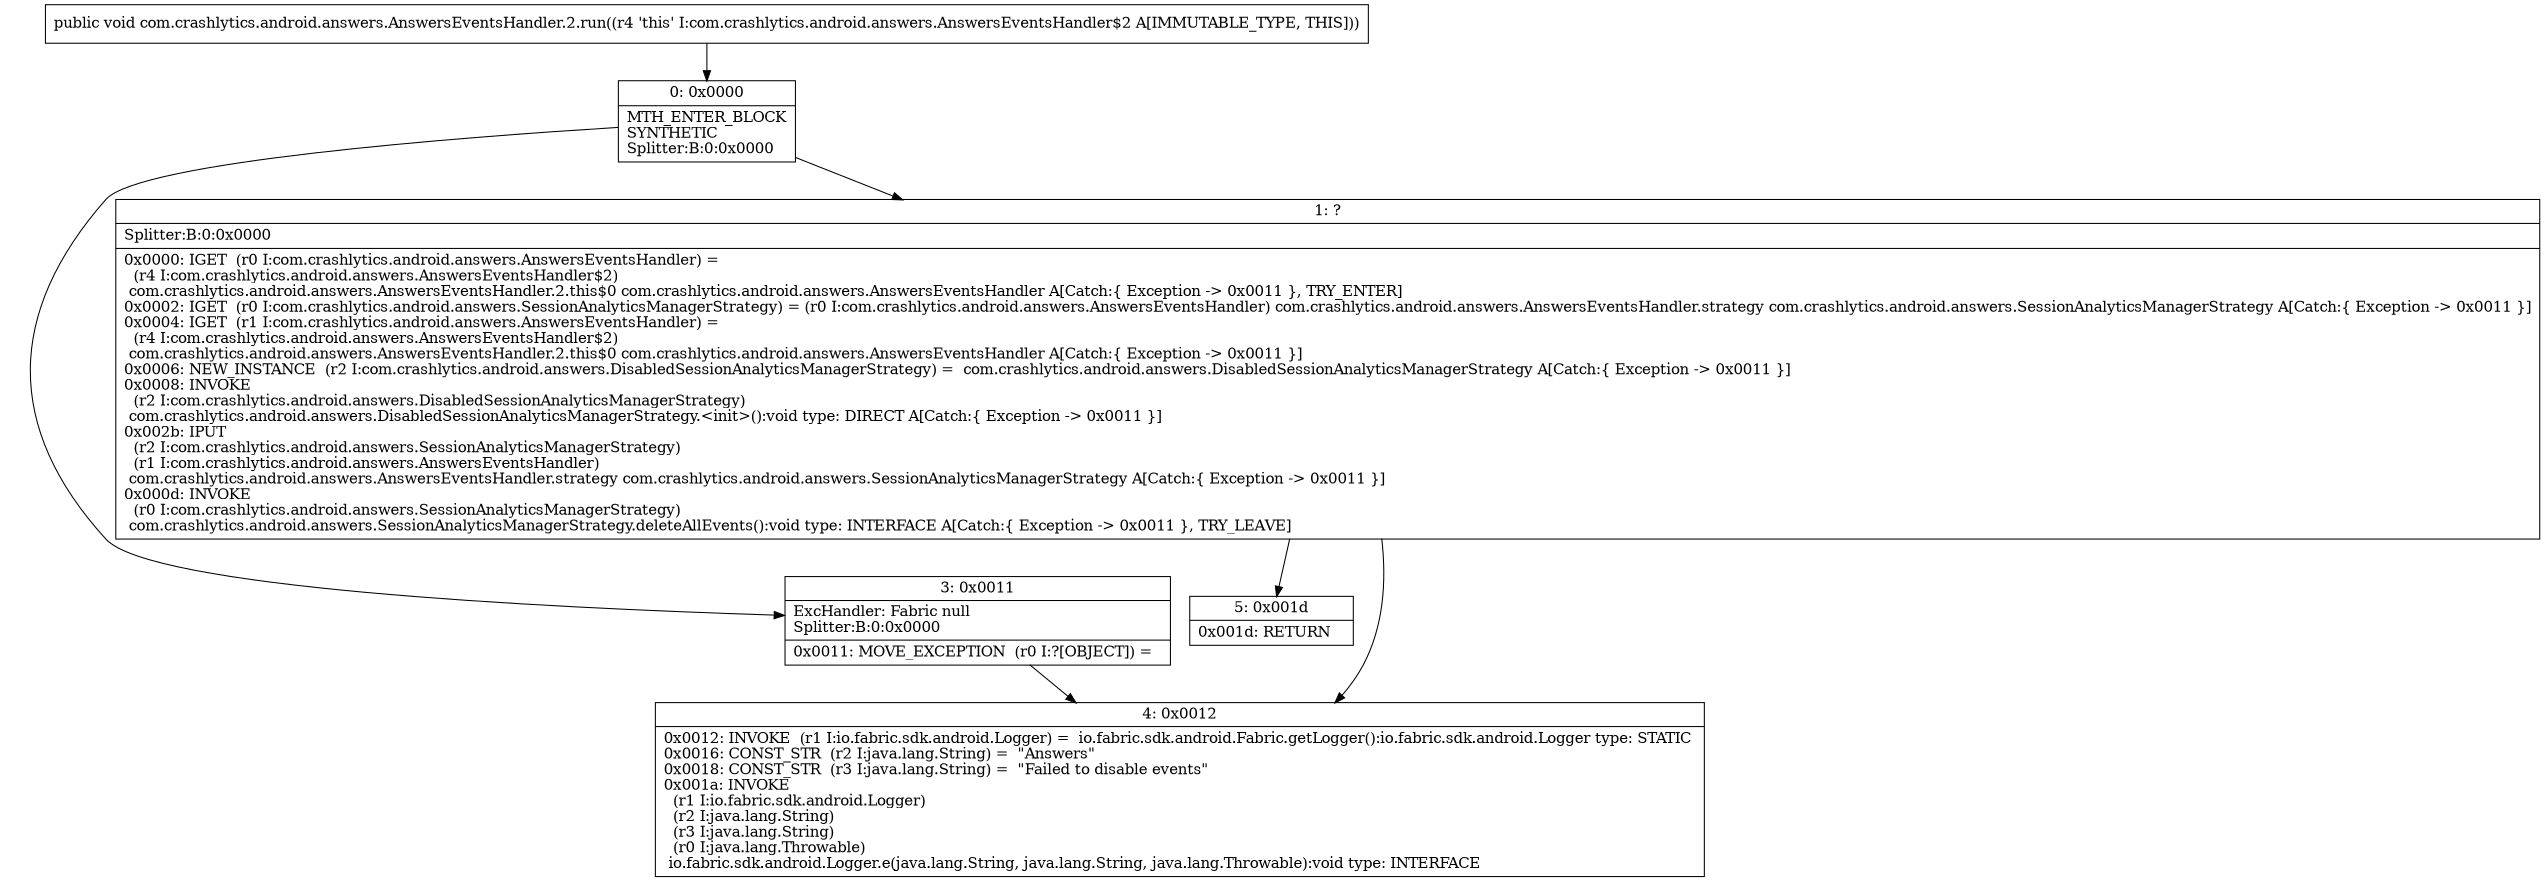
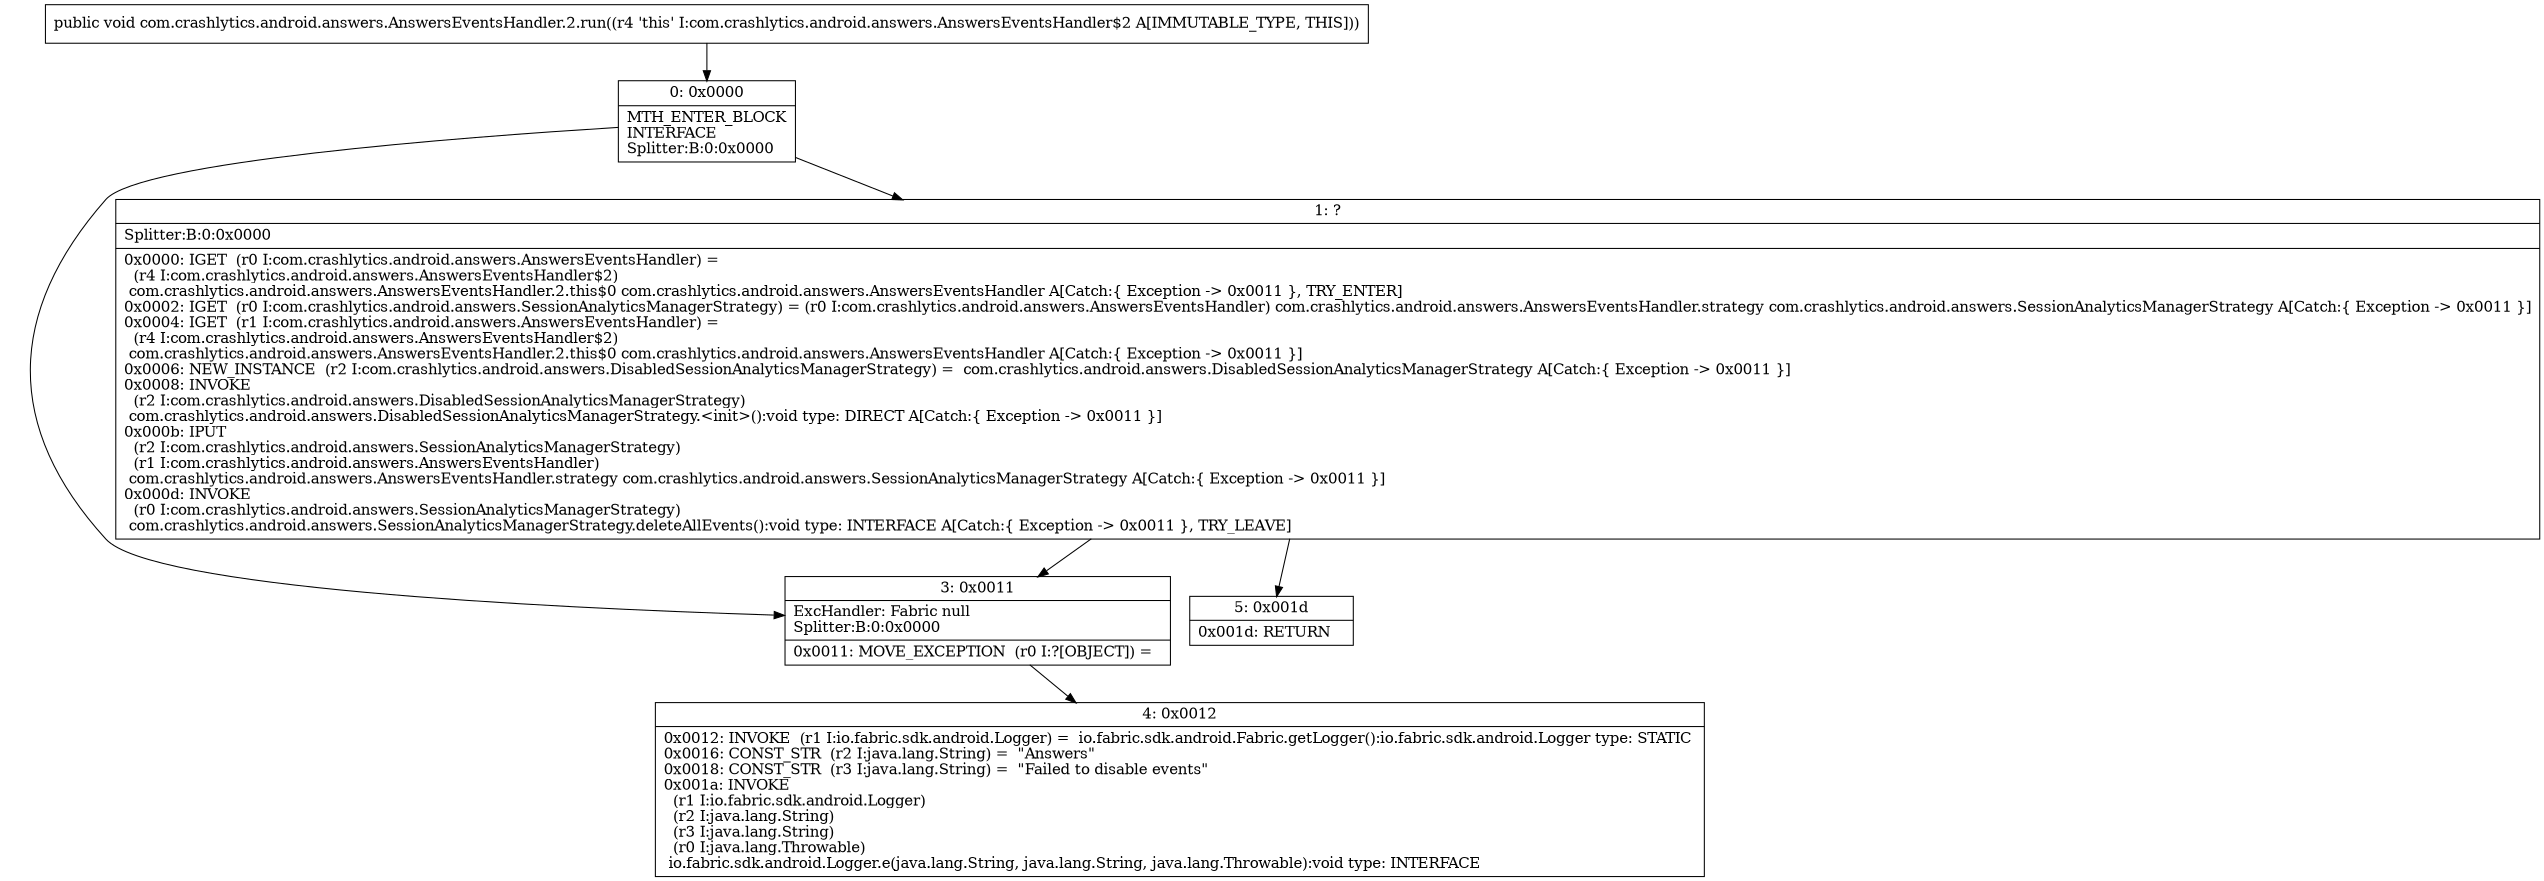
node "0: 0x0000": text "SYNTHETIC" -> "INTERFACE"
node "1: ?": text "0x002b: IPUT" -> "0x000b: IPUT"
edge "1: ?" -> "4: 0x0012": now "1: ?" -> "3: 0x0011"
